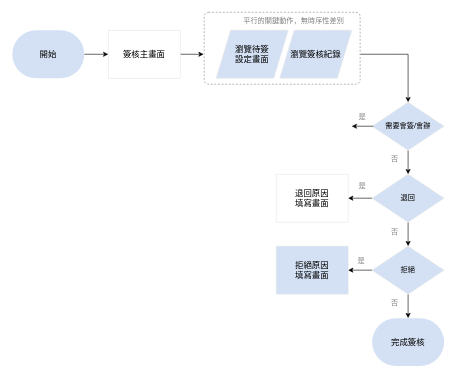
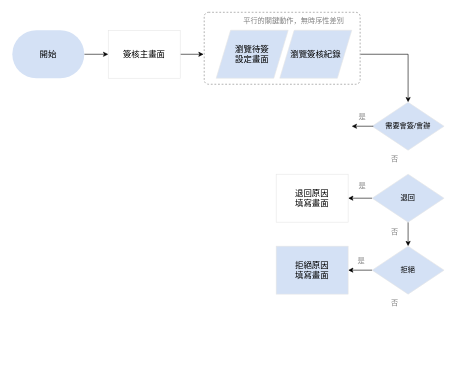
edge "需要會簽/會辦" -> "退回": removed
edge "拒絕" -> "完成簽核": removed
node "完成簽核": removed
